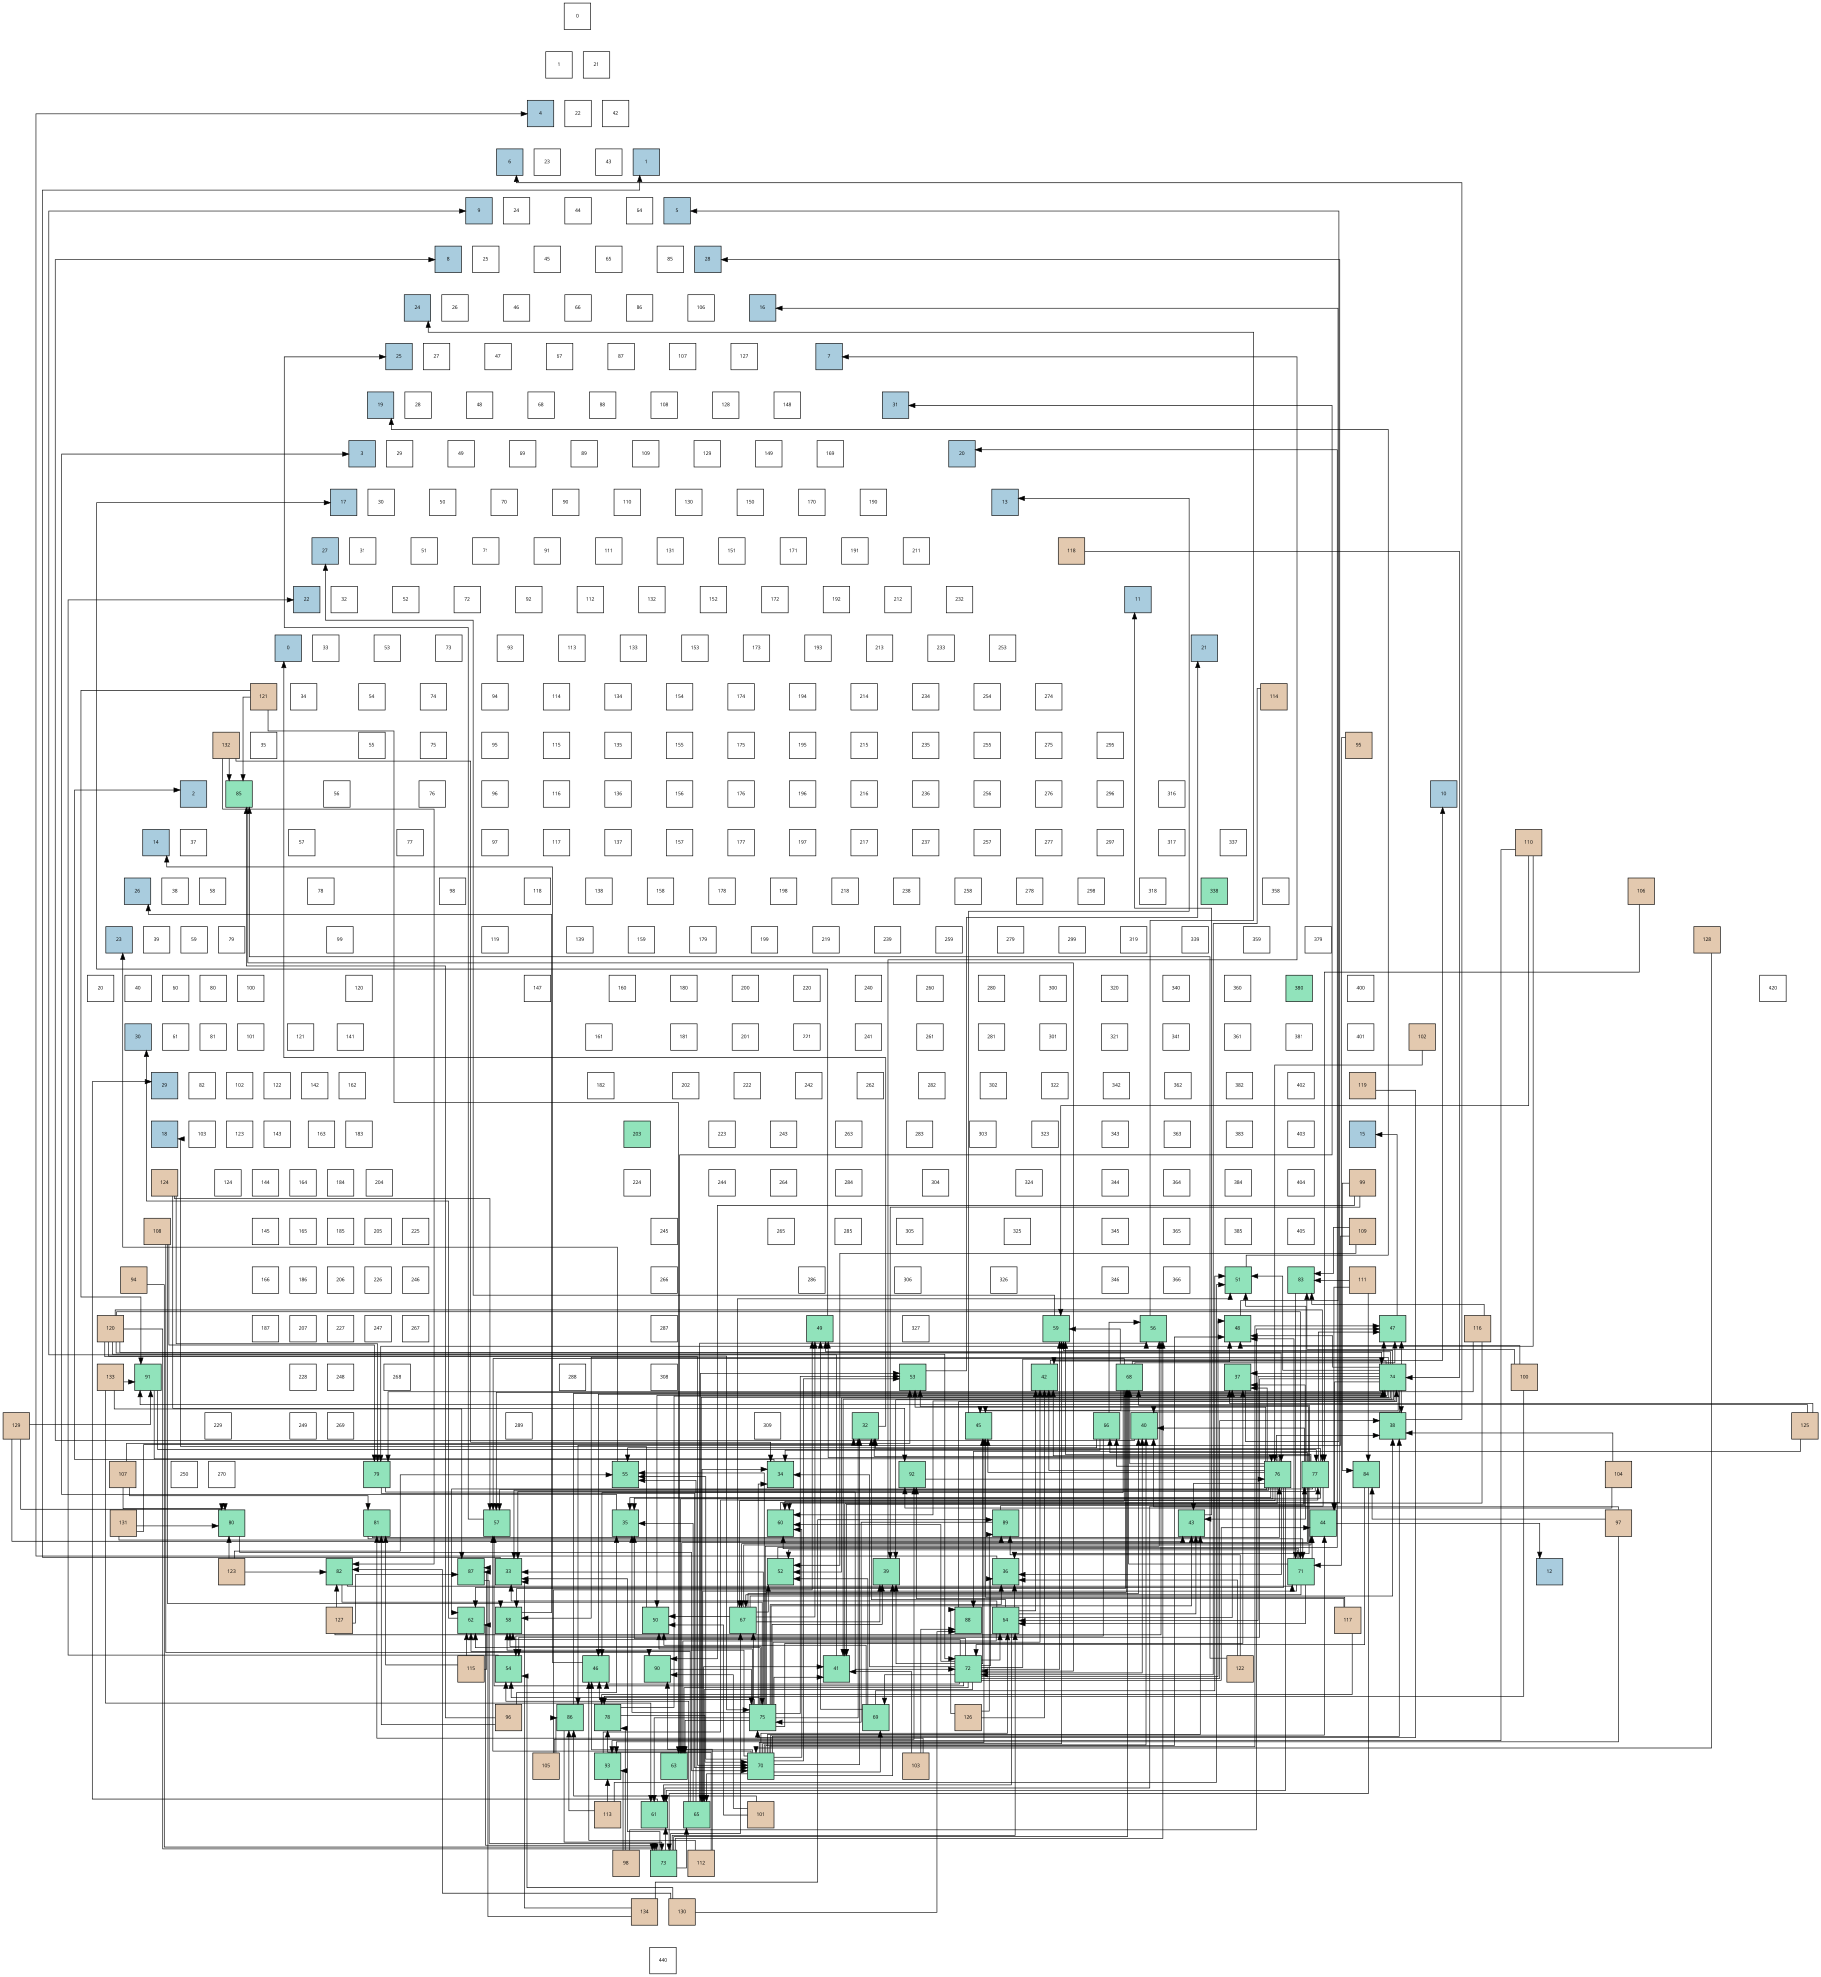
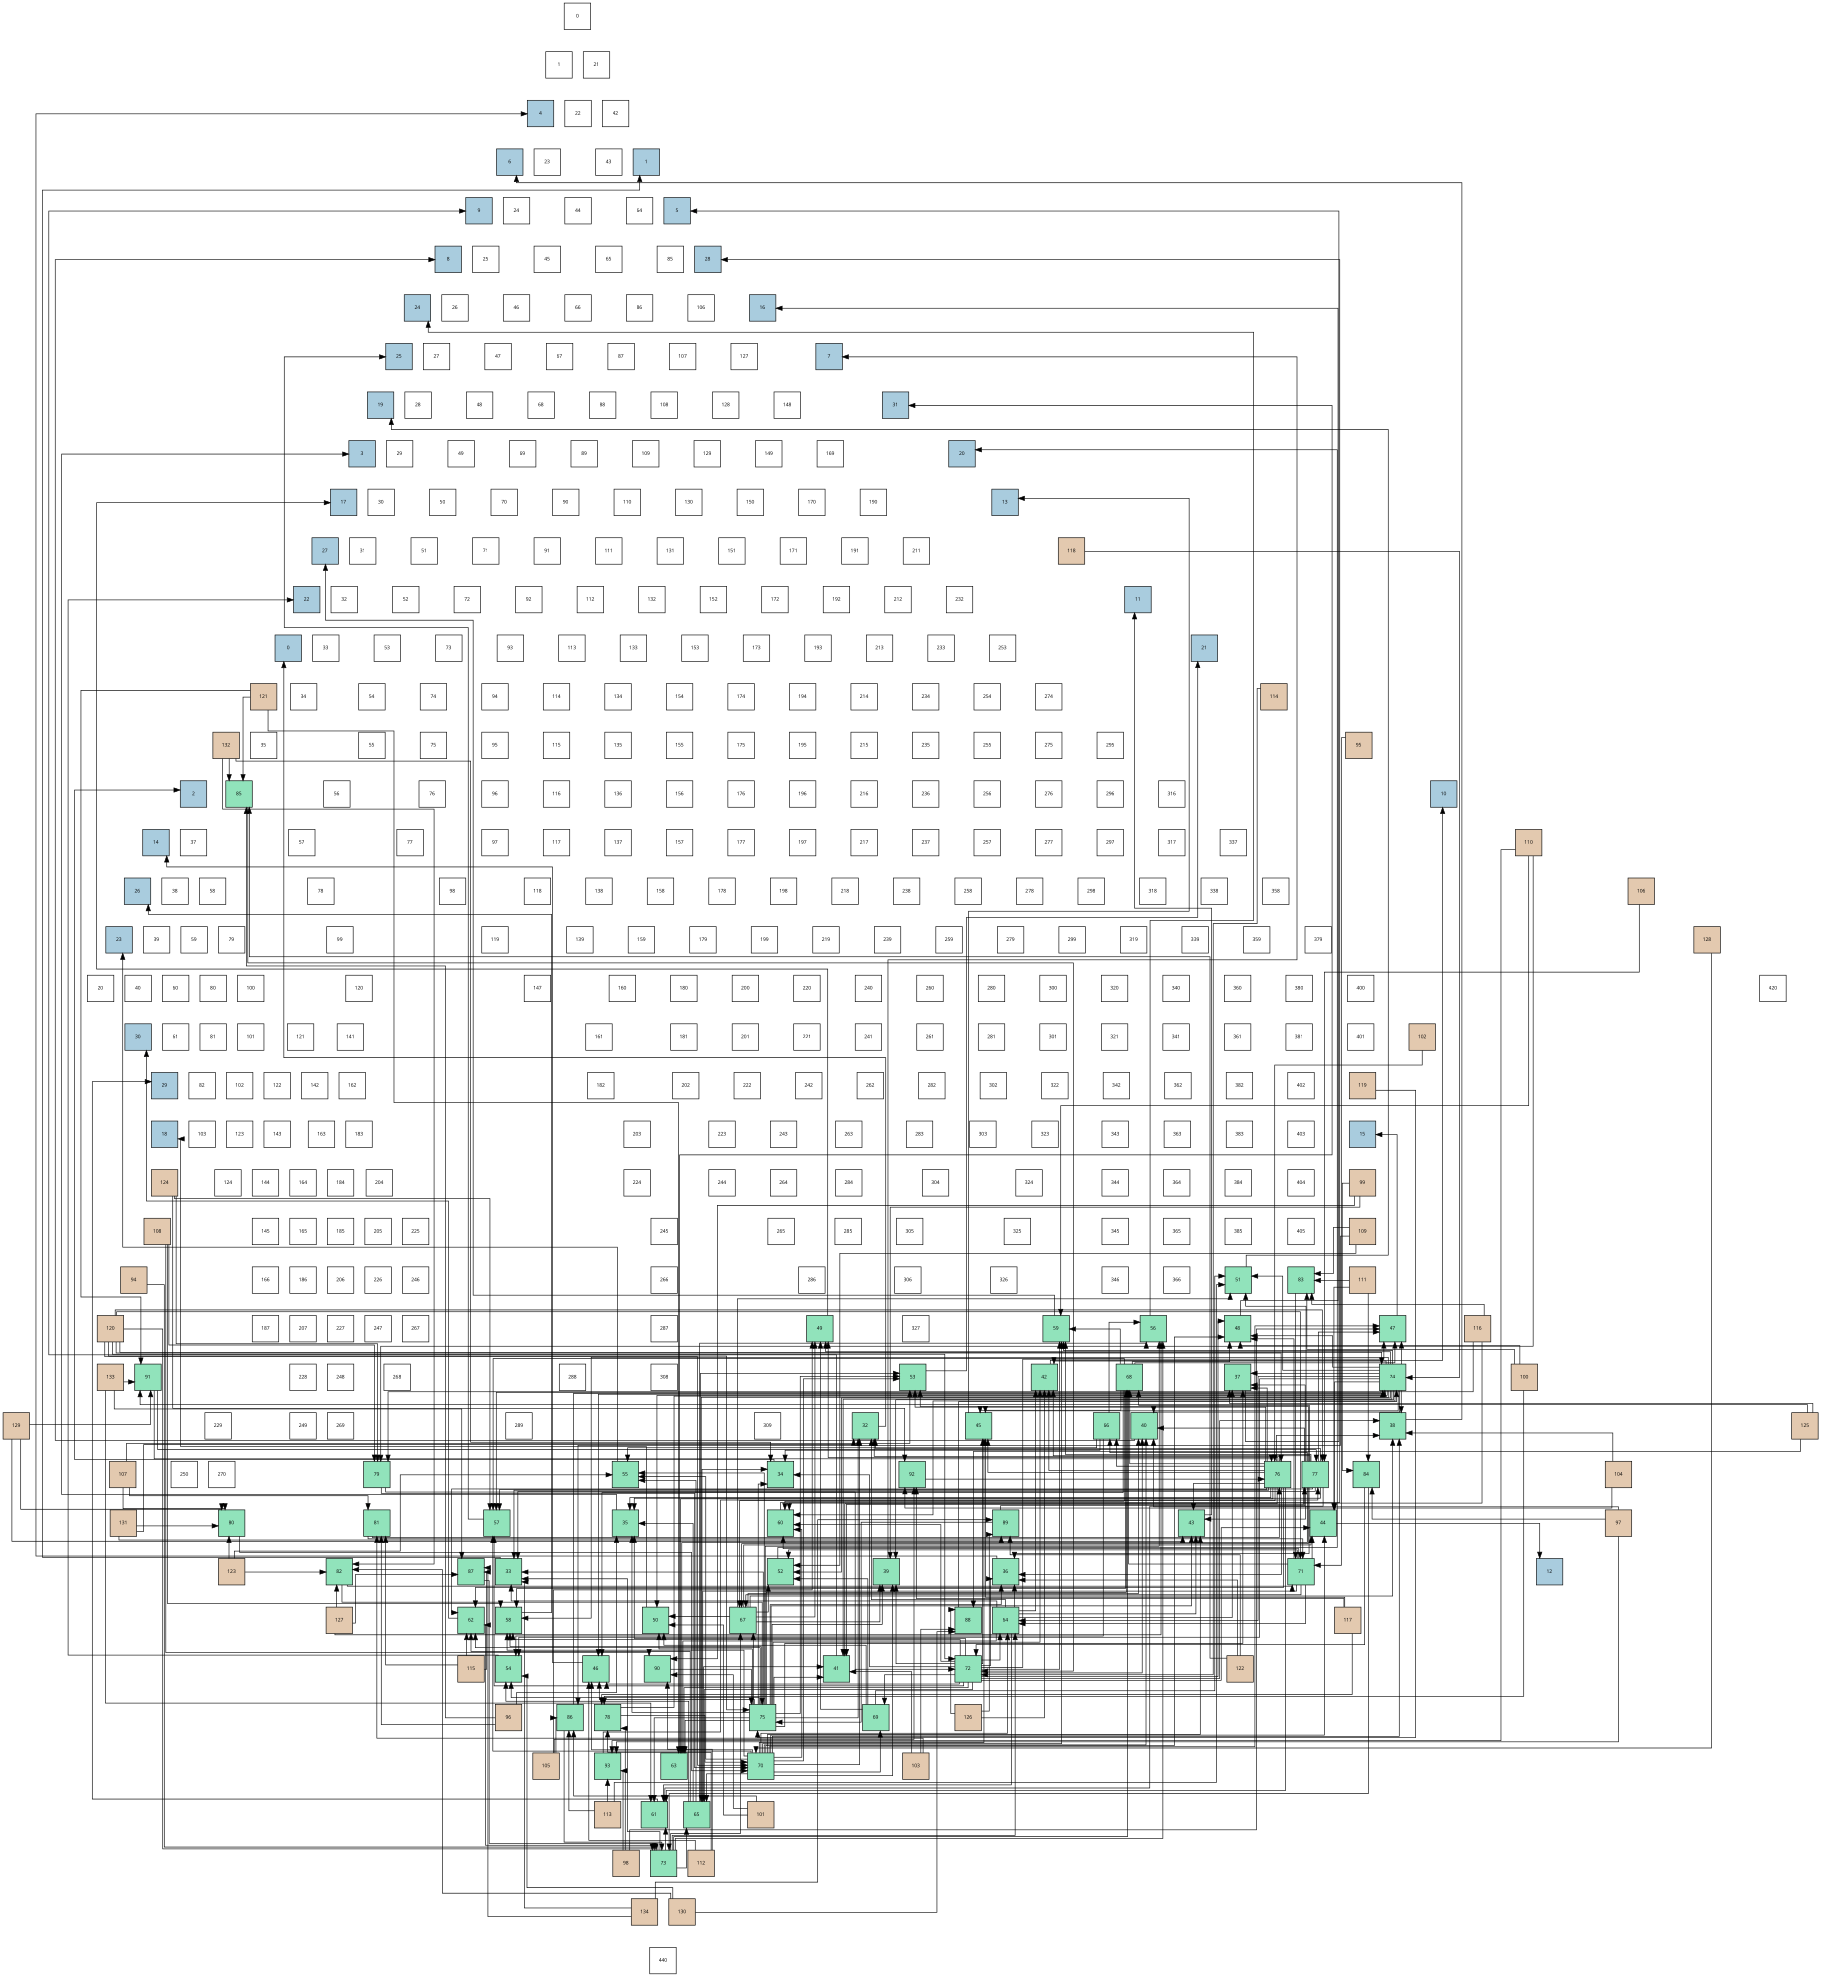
node "338": fillcolor #91e3bb -> #ffffff
node "380": fillcolor #91e3bb -> #ffffff
node "203": fillcolor #91e3bb -> #ffffff
